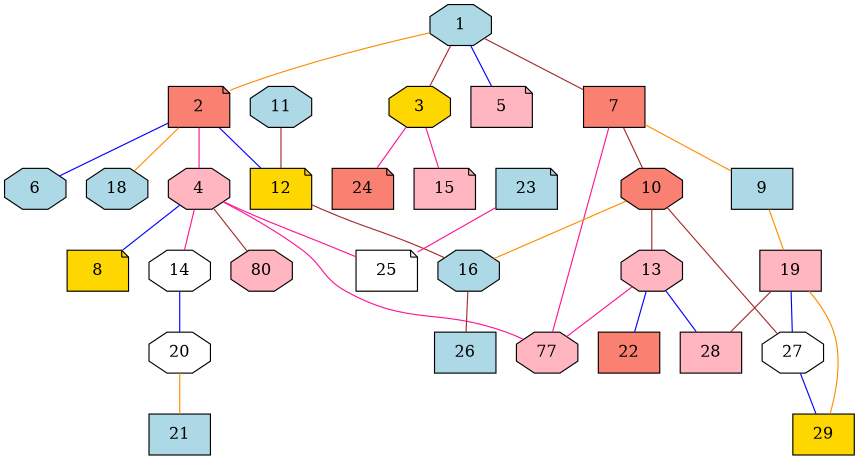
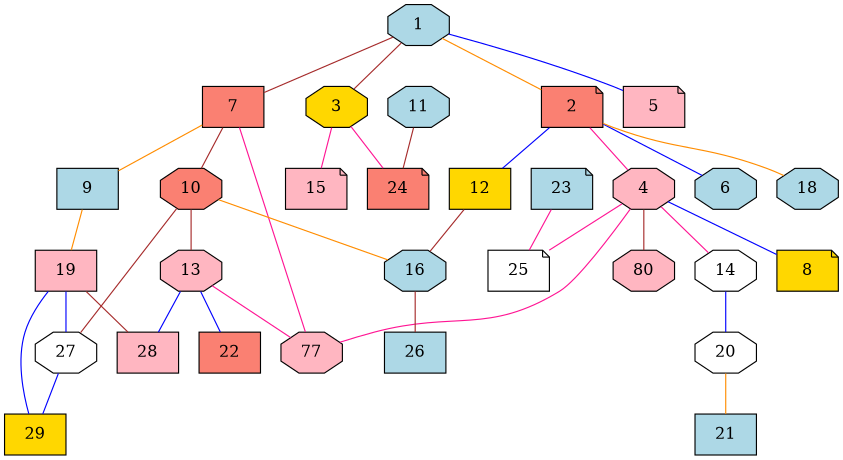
edge "11" -- "12": now "11" -- "24"
node "12": shape note -> box
edge "19" -- "29": color darkorange -> blue
